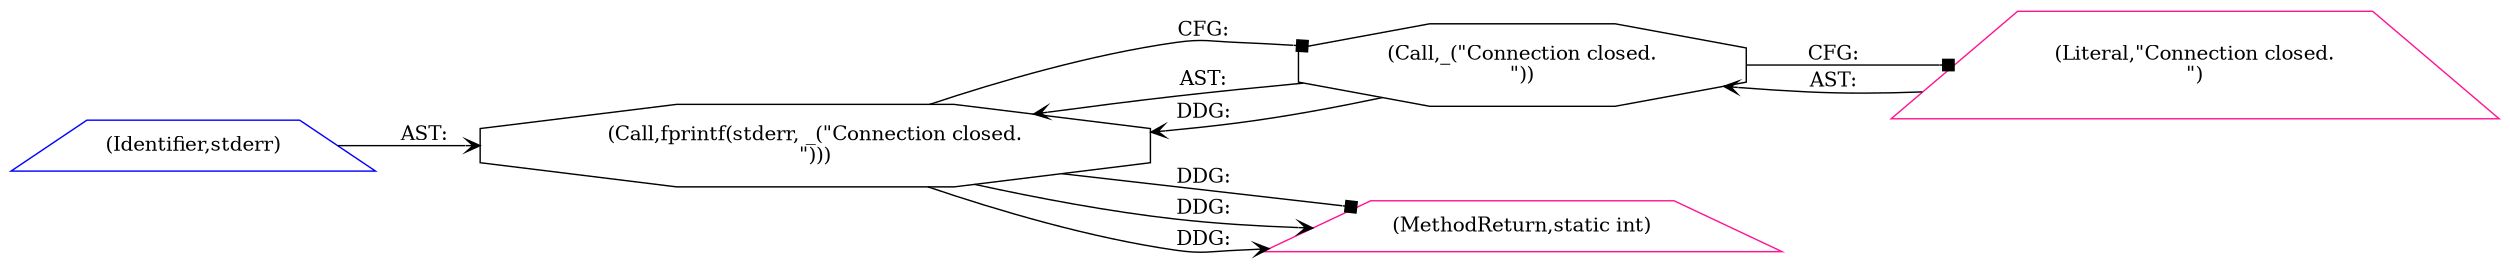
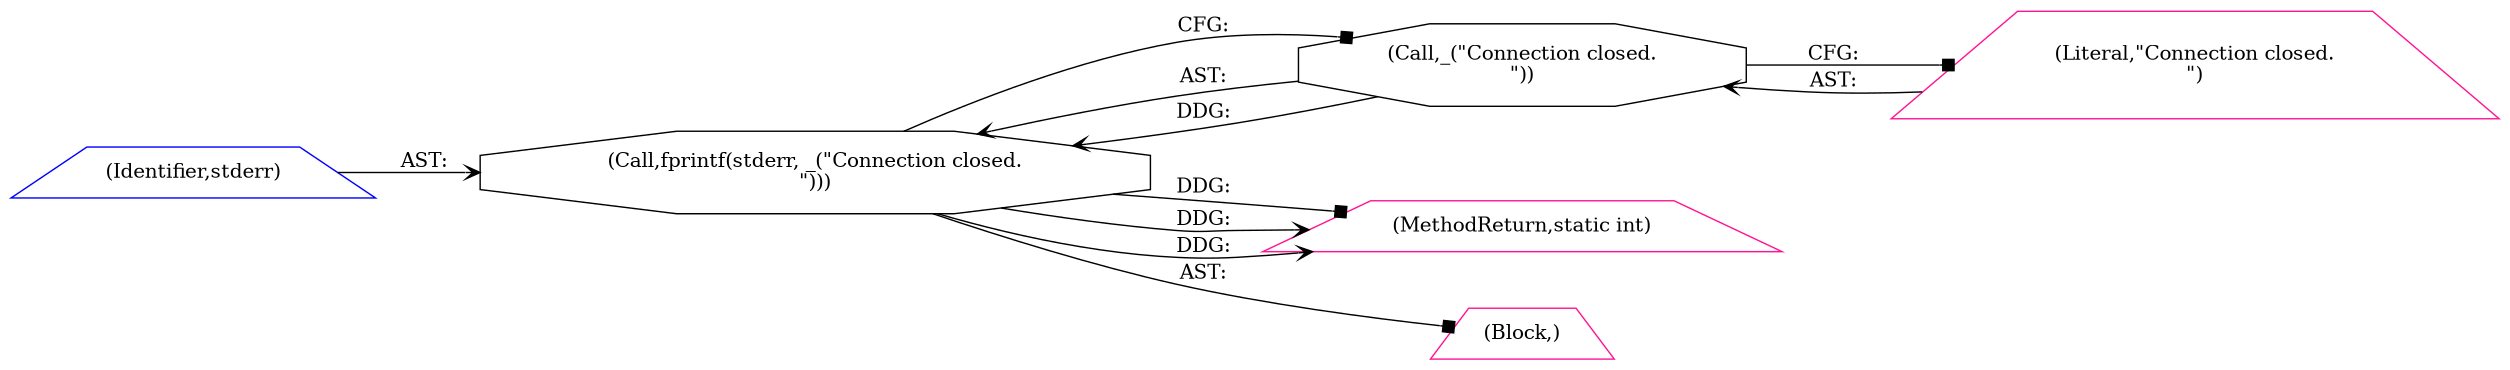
node "(Block,)": added
